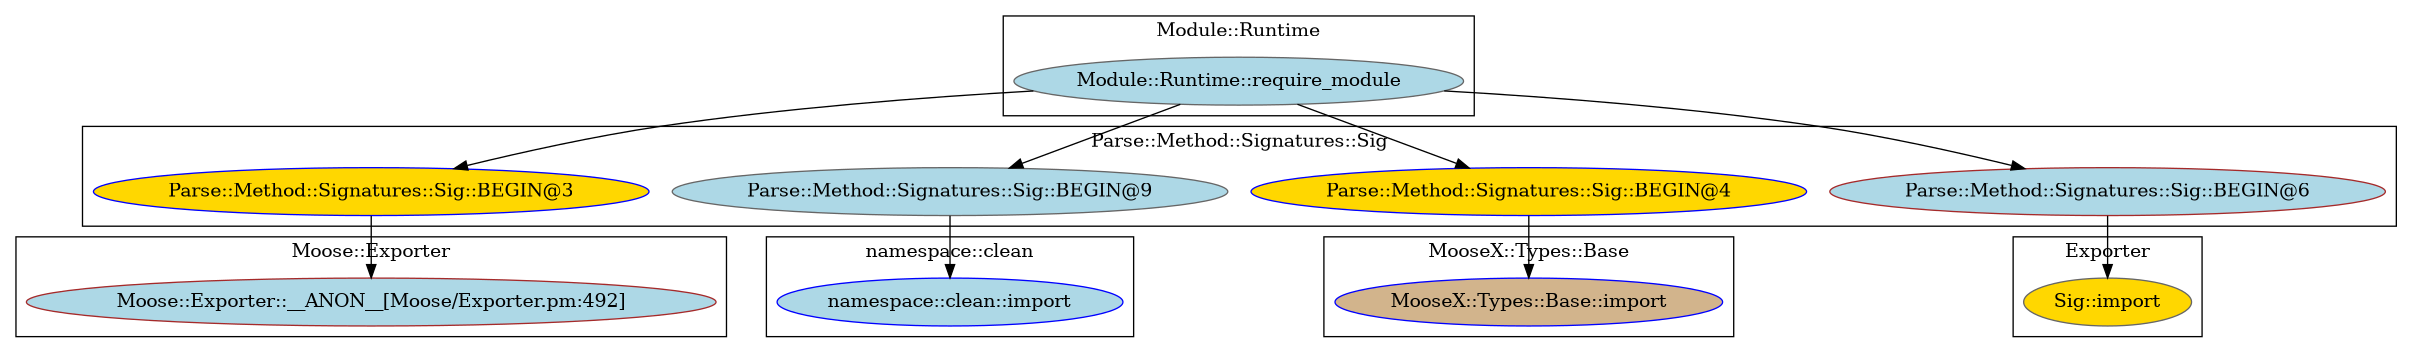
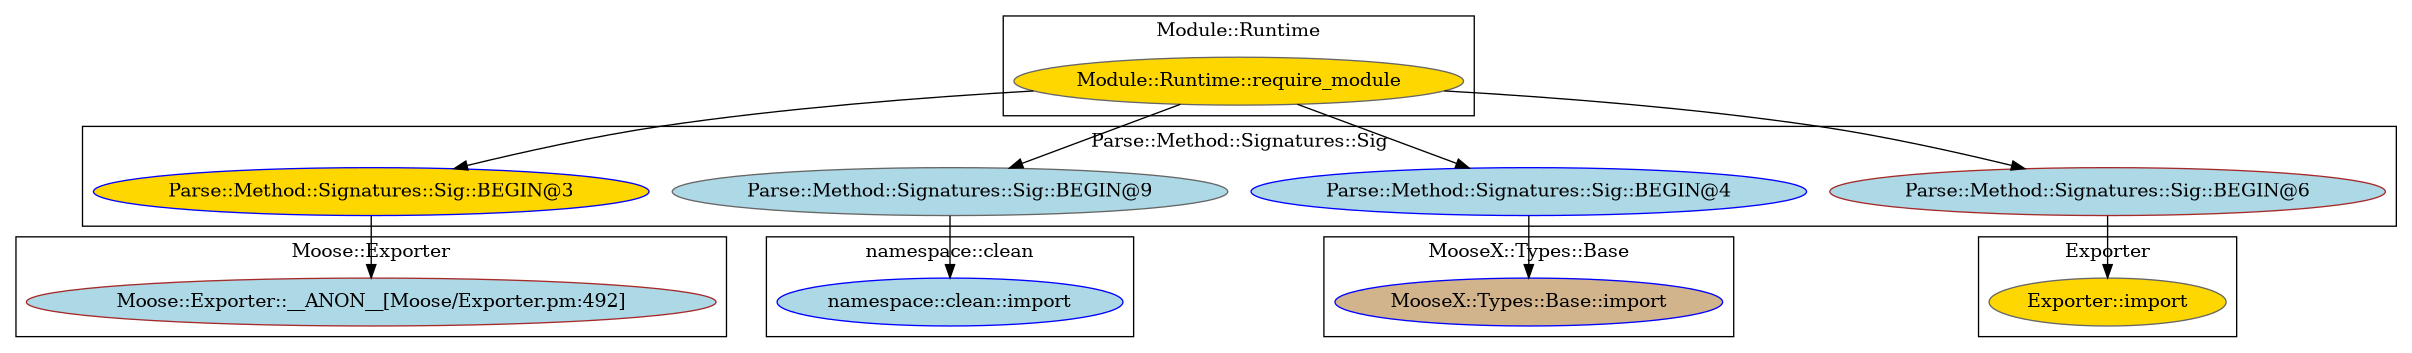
node "Module::Runtime::require_module": fillcolor lightblue -> gold
node "Parse::Method::Signatures::Sig::BEGIN@4": fillcolor gold -> lightblue
node "Sig::import": label "Sig::import" -> "Exporter::import"
